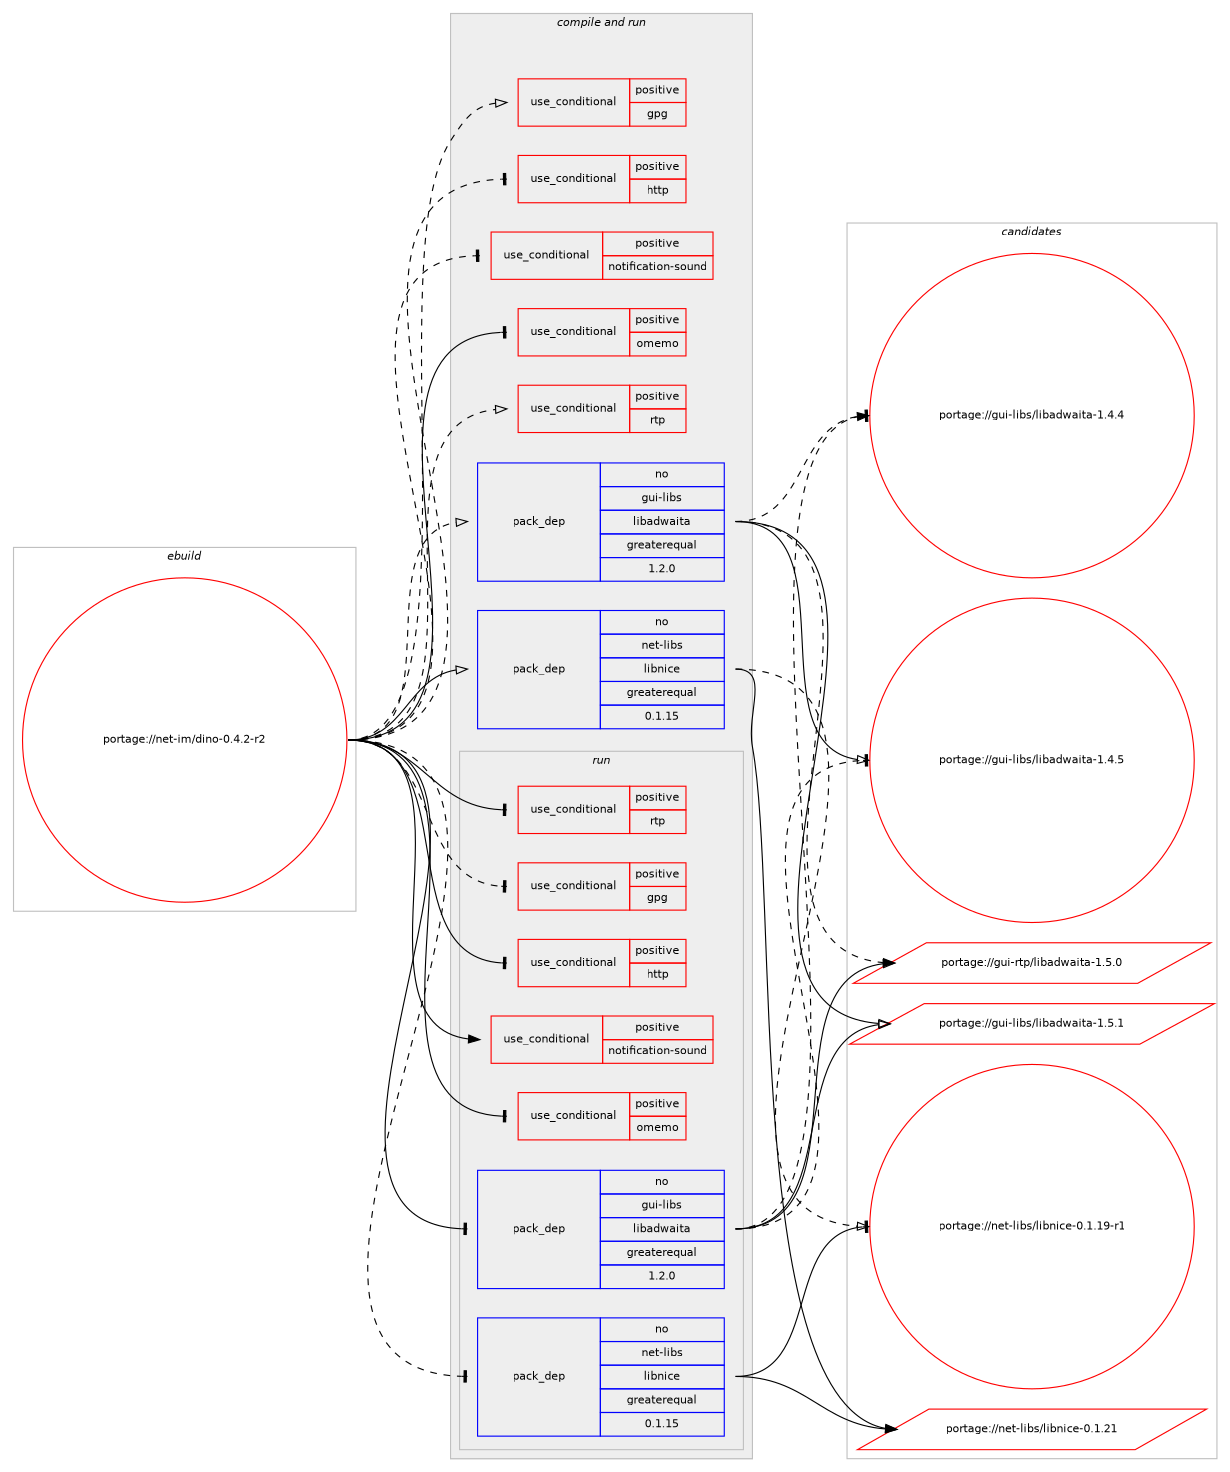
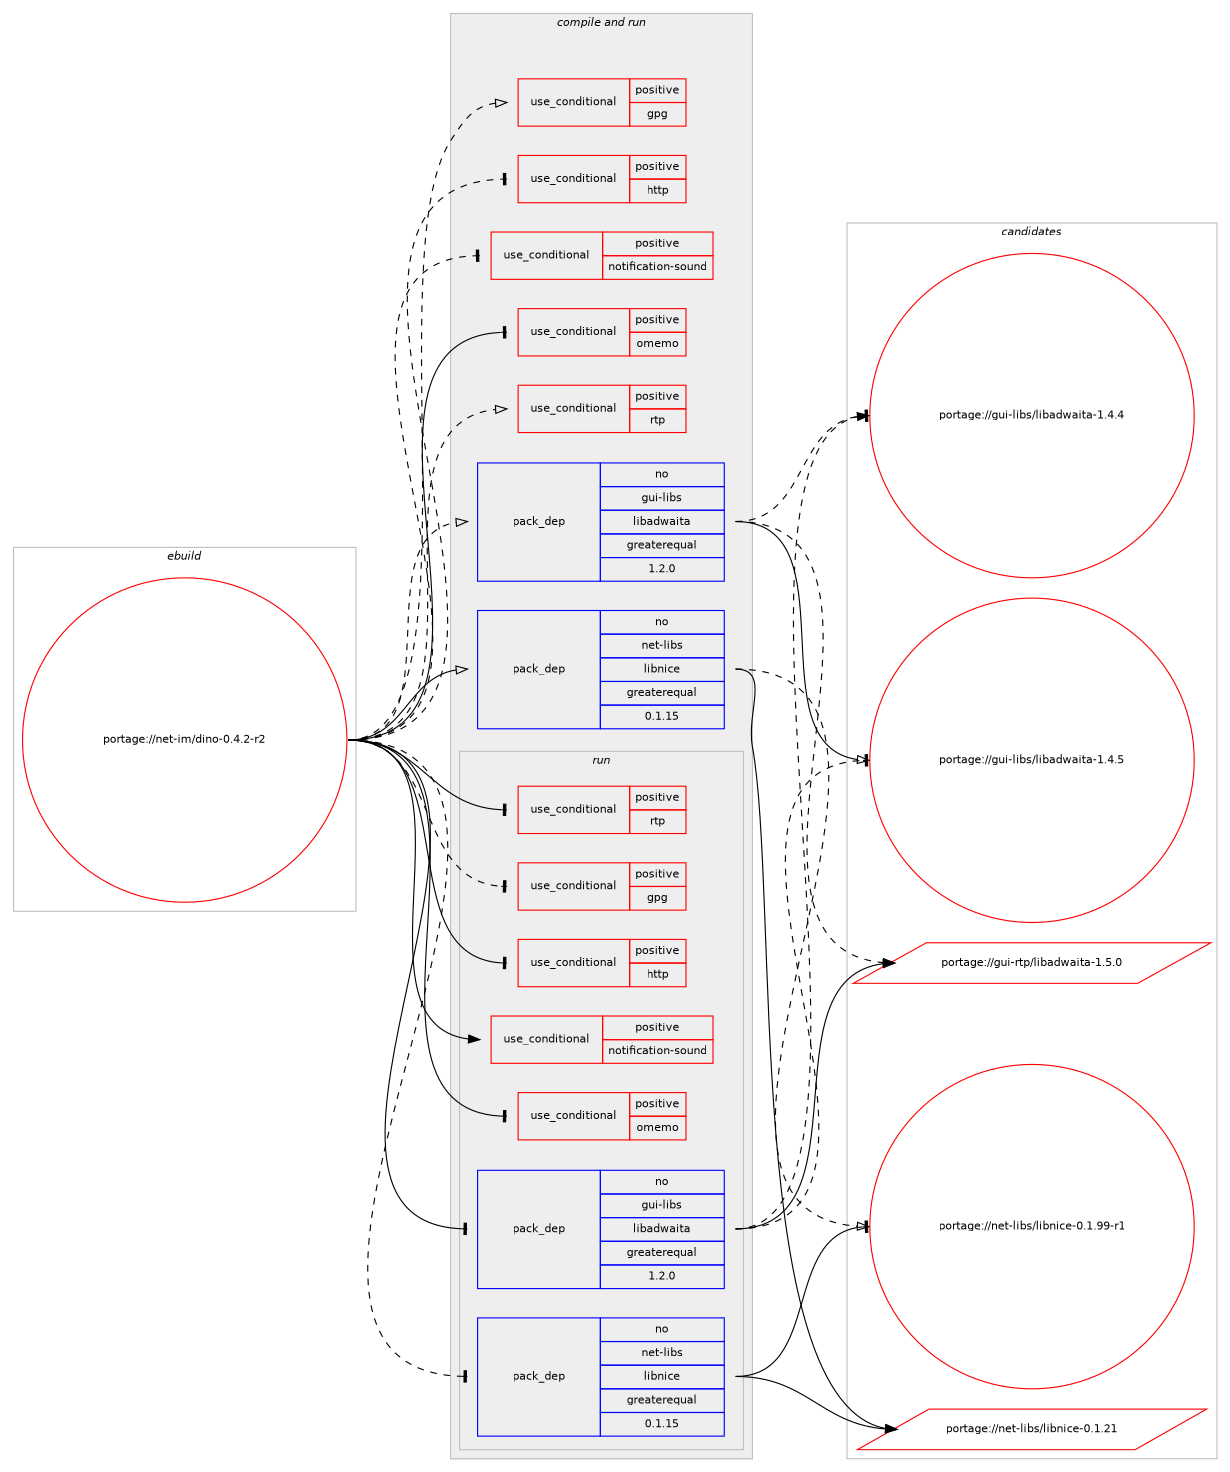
node "portage://gui-libs/libadwaita-1.5.1": removed
node "portage://net-libs/libnice-0.1.19-r1": label "portage://net-libs/libnice-0.1.19-r1" -> "portage://net-libs/libnice-0.1.99-r1"
